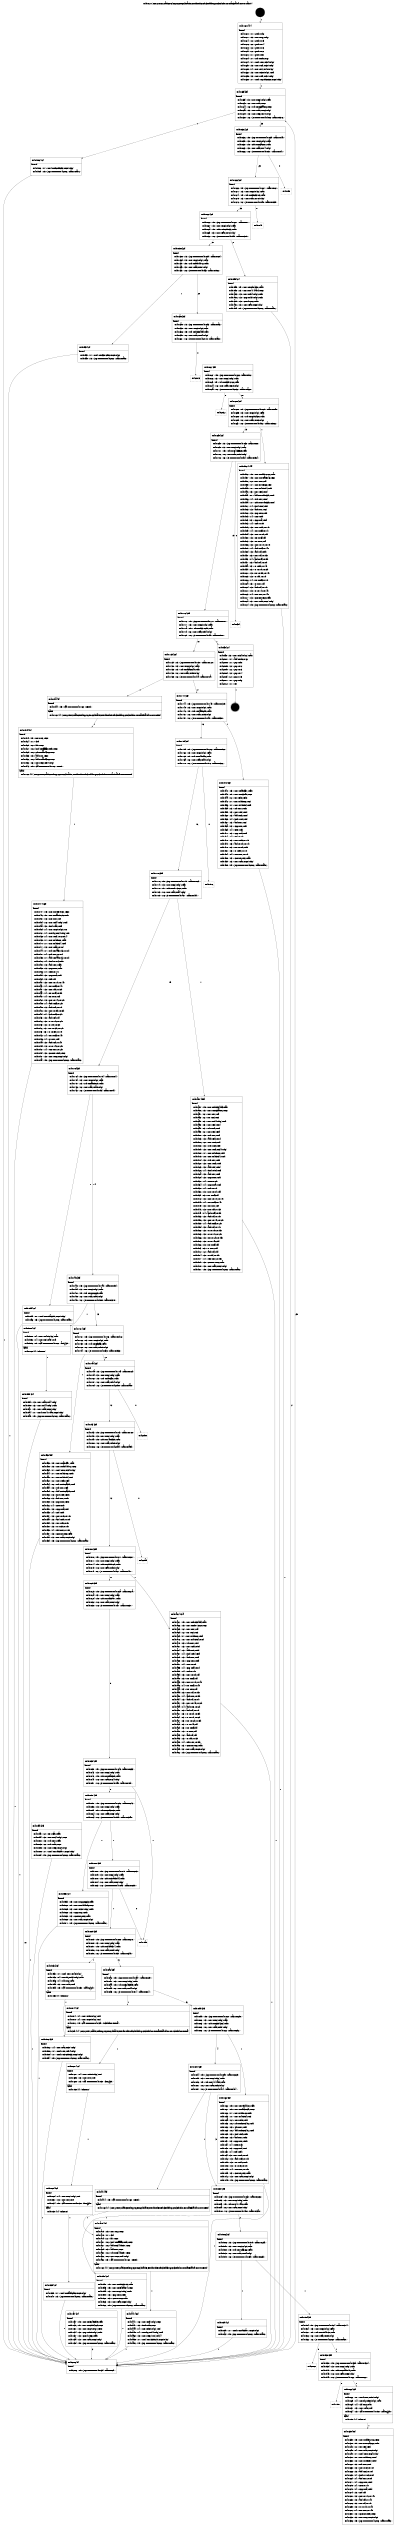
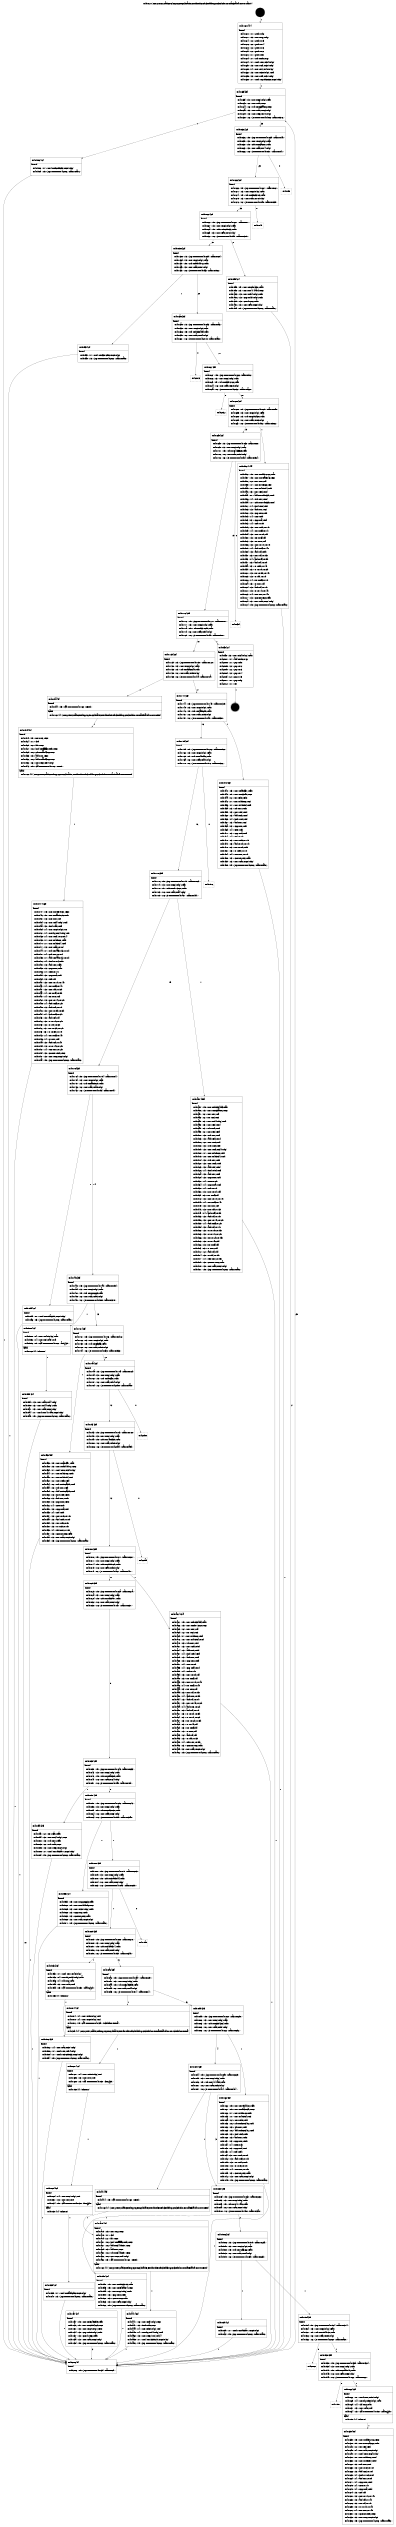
edge "0x4016ae [25]" -> "0x4016c7 [25]": added, label "20"
edge "0x40183e [25]" -> "0x401ea9": now "0x40183e [25]" -> "0x401dfb [25]"
